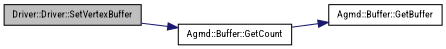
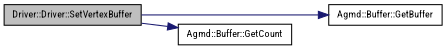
edge "Agmd::Buffer::GetCount" -> "Agmd::Buffer::GetBuffer": now "Driver::Driver::SetVertexBuffer" -> "Agmd::Buffer::GetBuffer"
